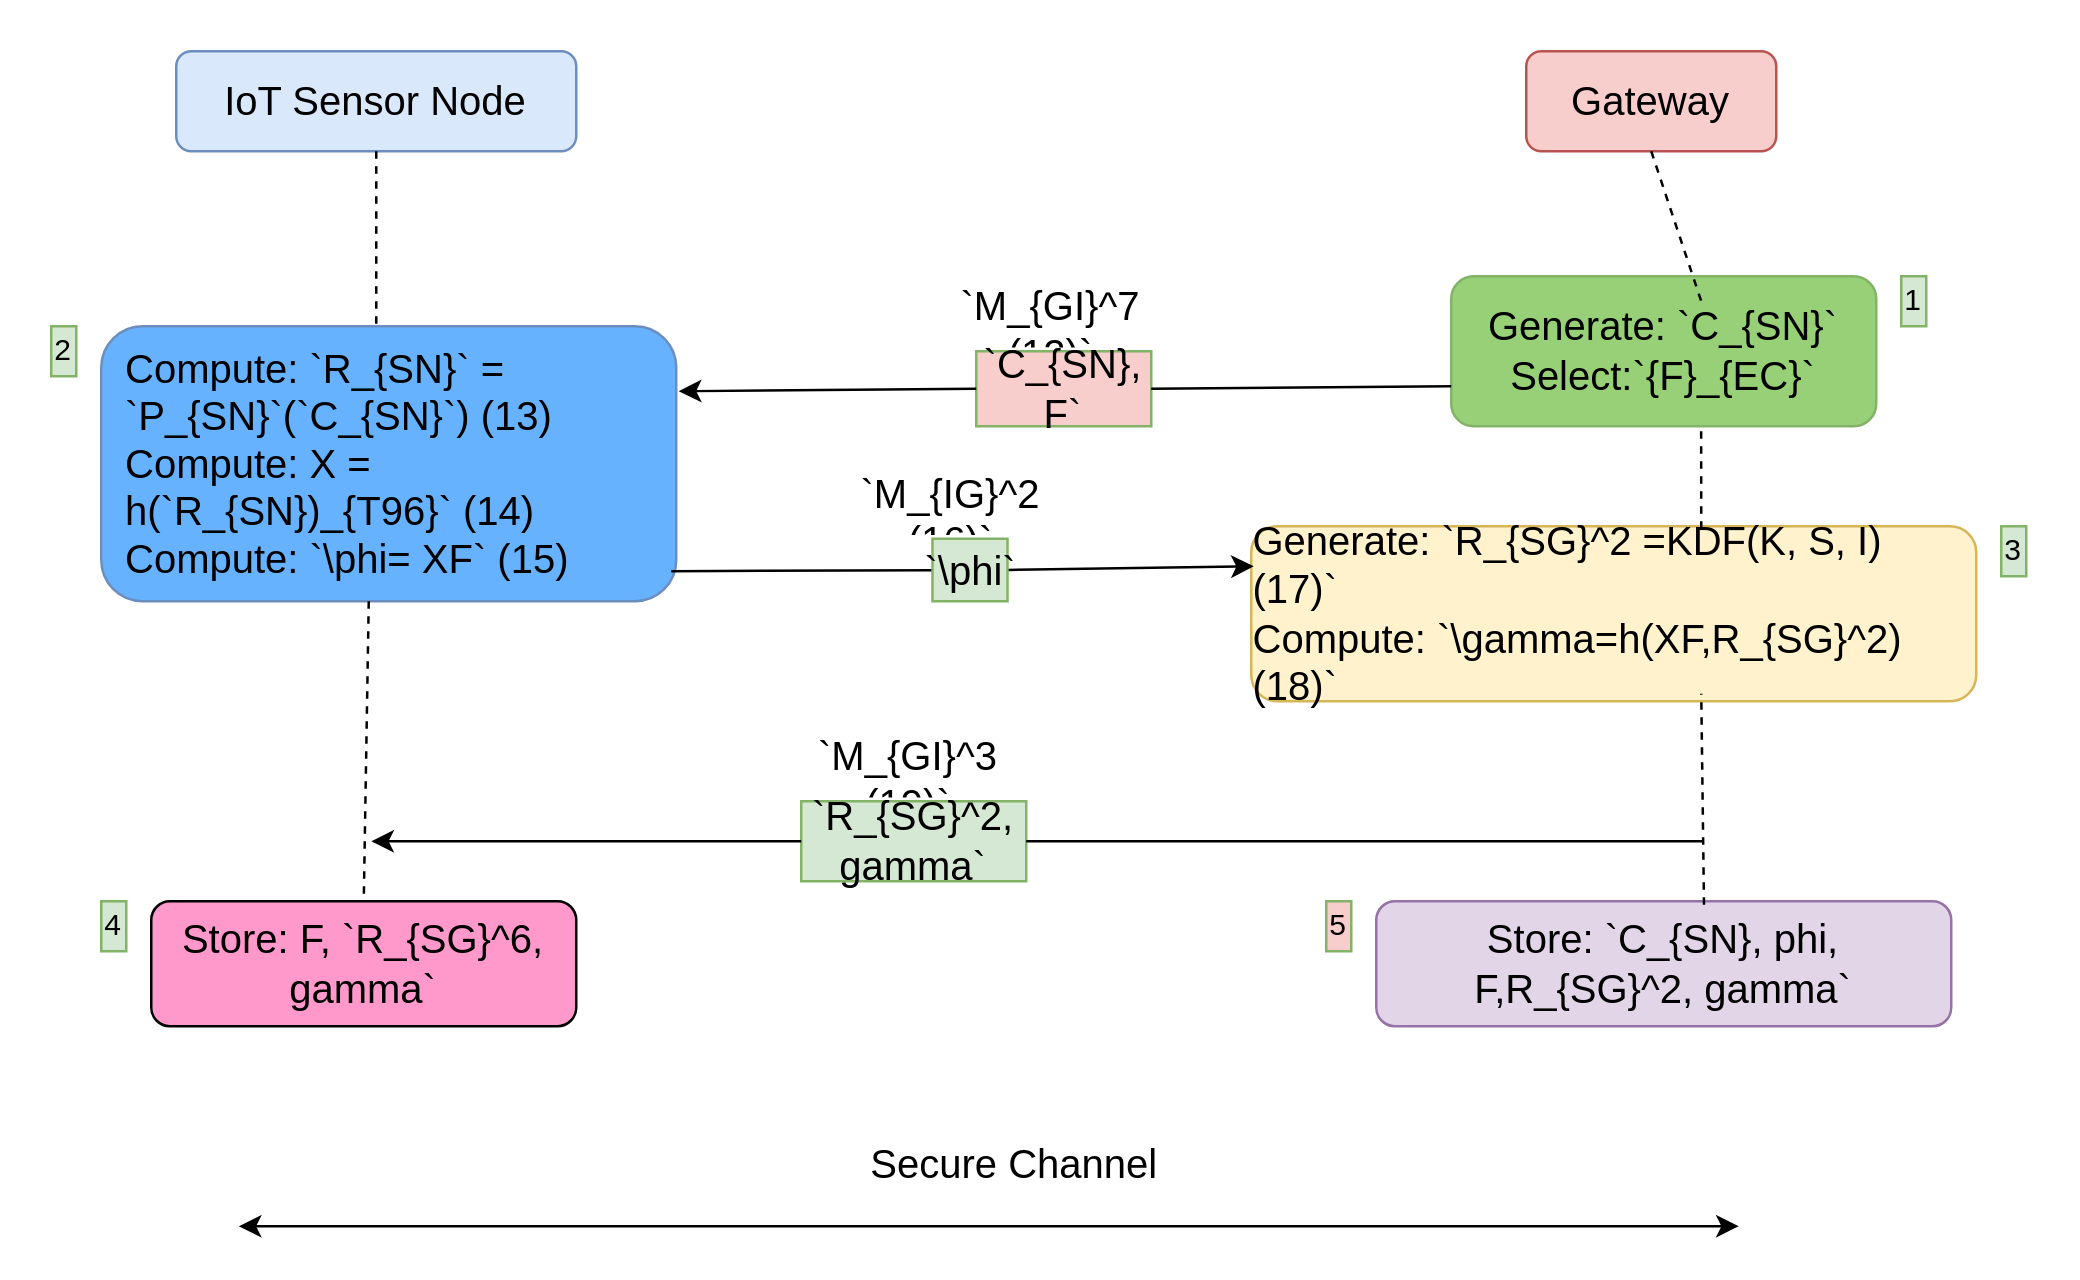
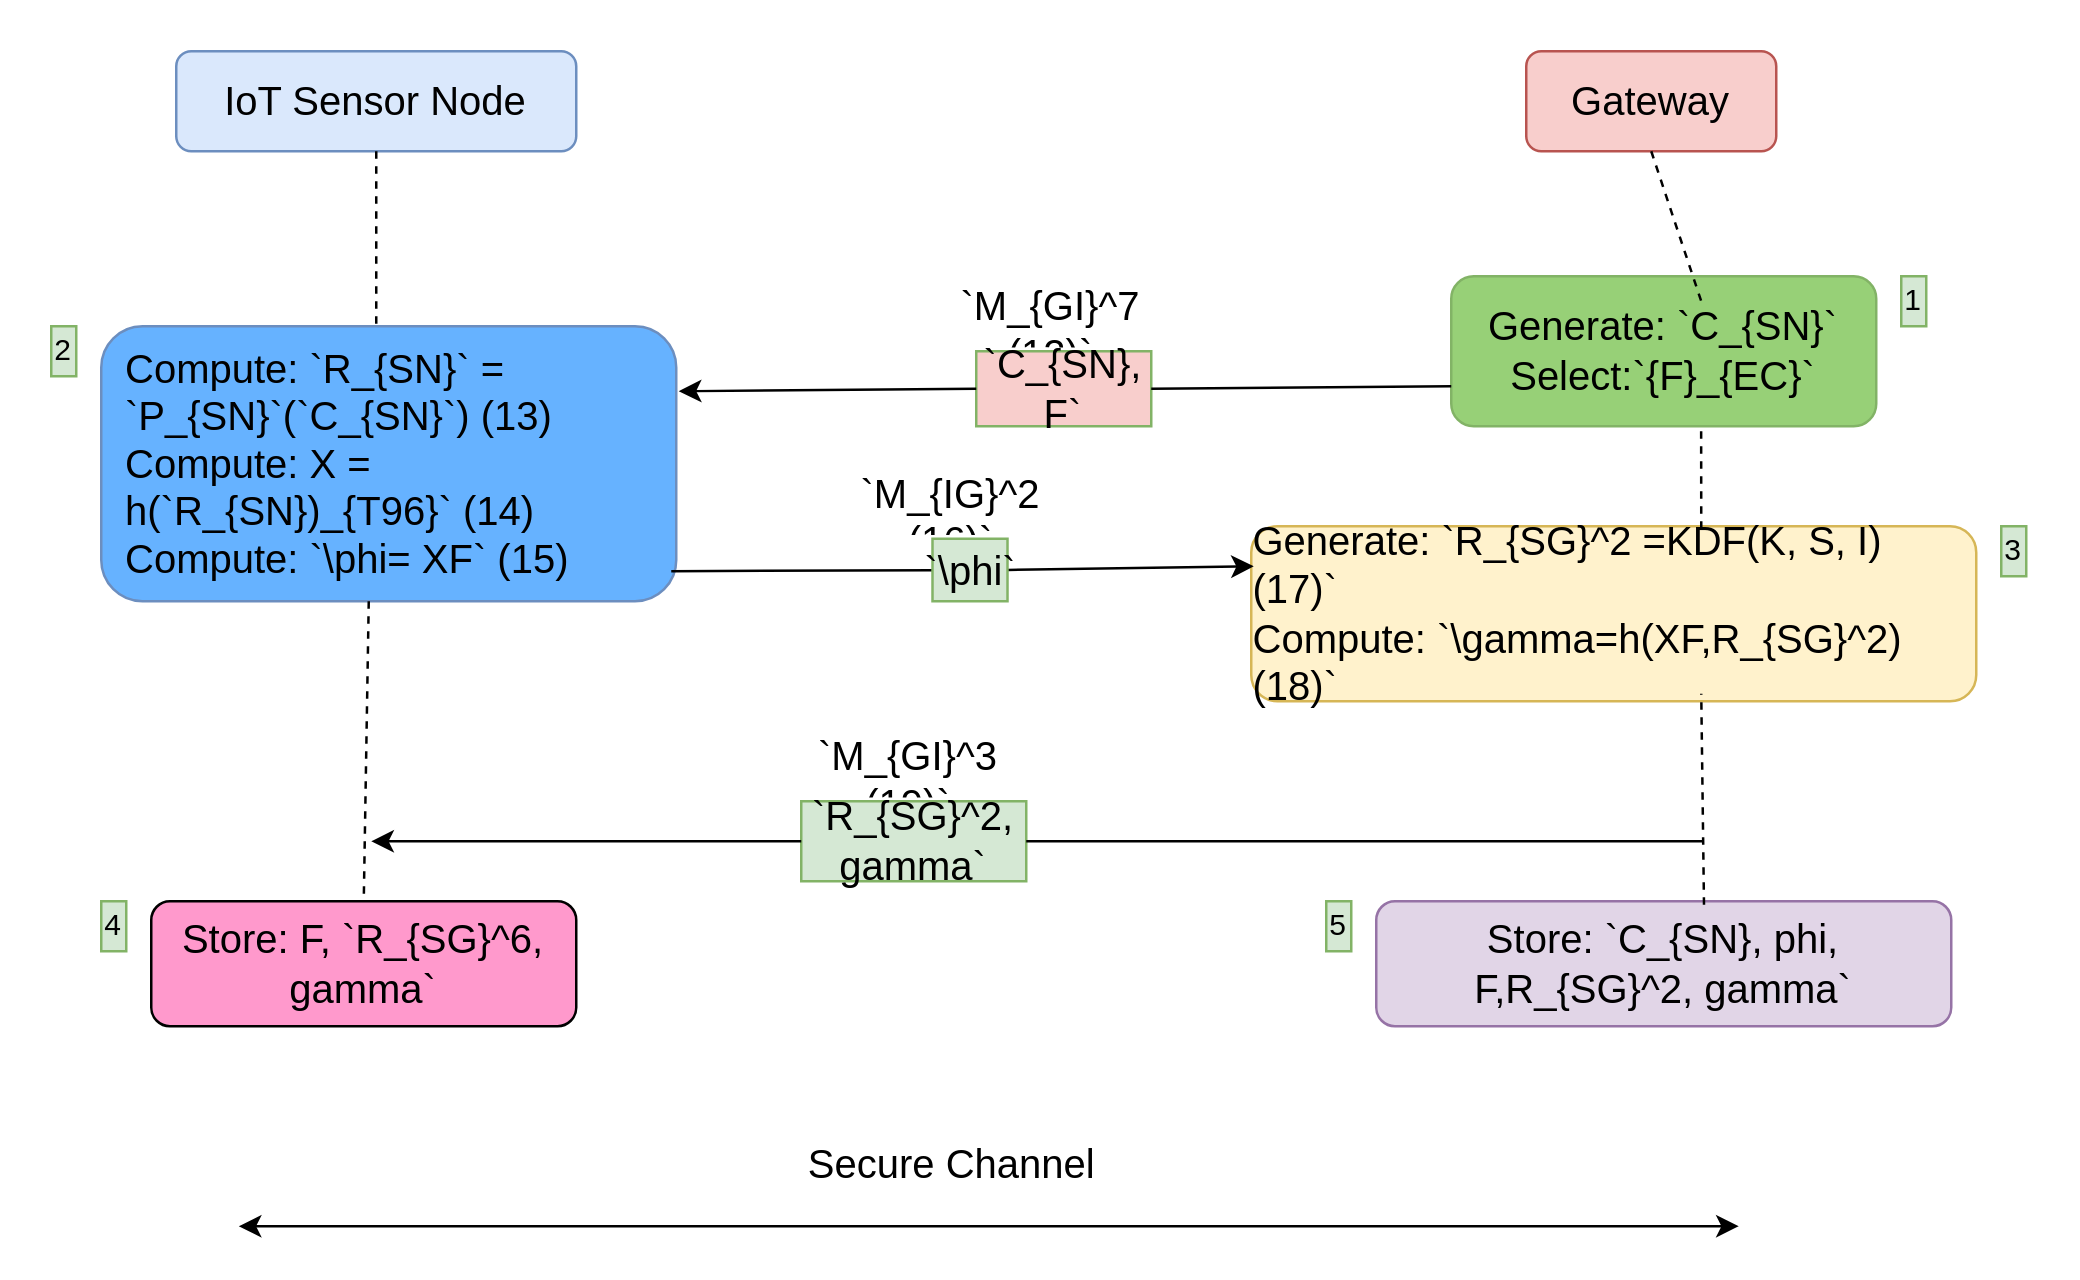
node "5": fillcolor #f8cecc -> #d5e8d4
node "Secure Channel": moved (1014, 1164) -> (951, 1164)
